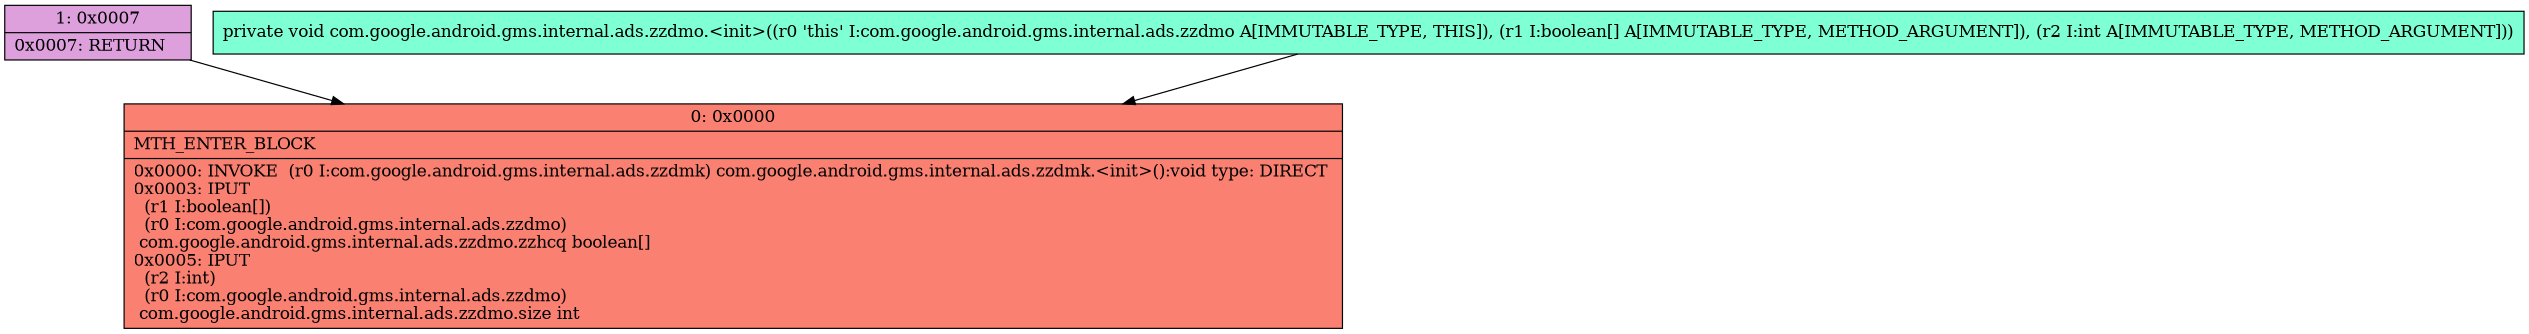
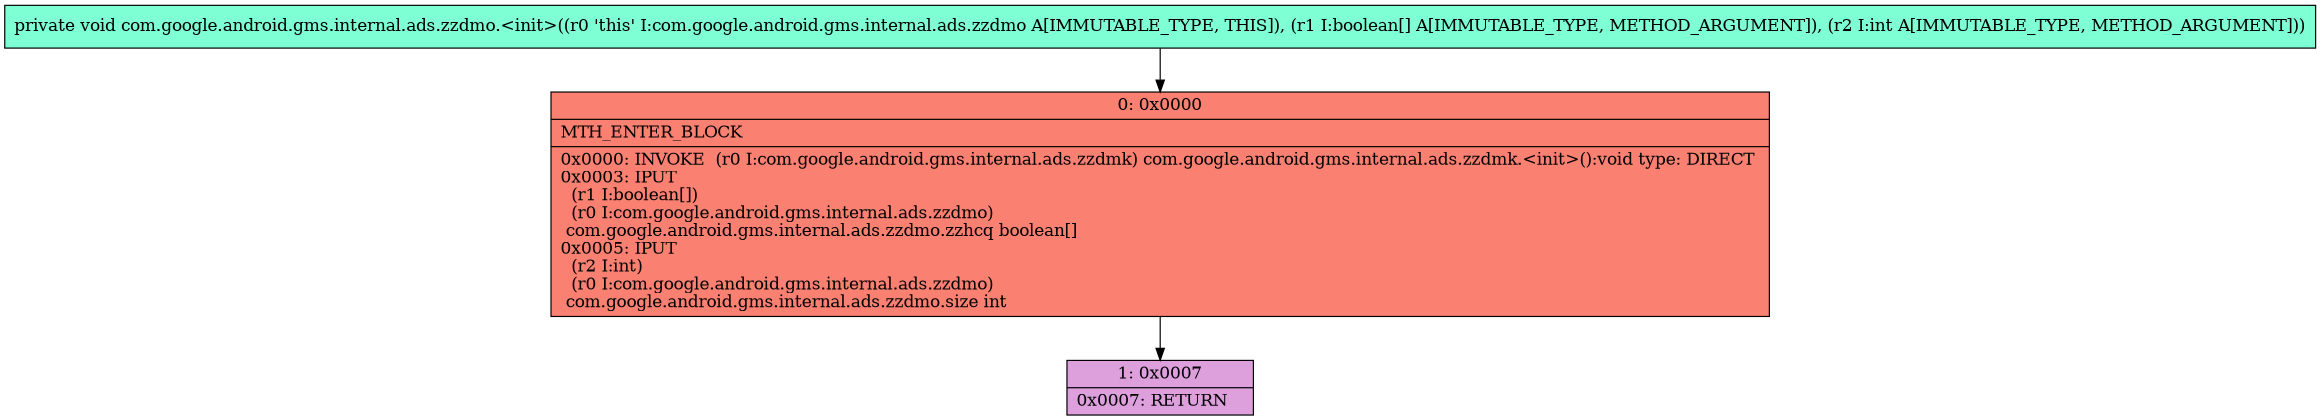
edge "1: 0x0007" -> "0: 0x0000": reversed
